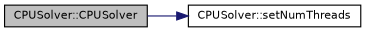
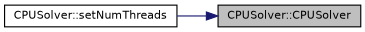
edge "CPUSolver::CPUSolver" -> "CPUSolver::setNumThreads": reversed
